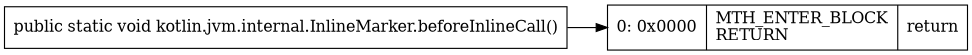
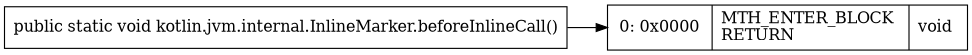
node "0: 0x0000": text "return" -> "void"
